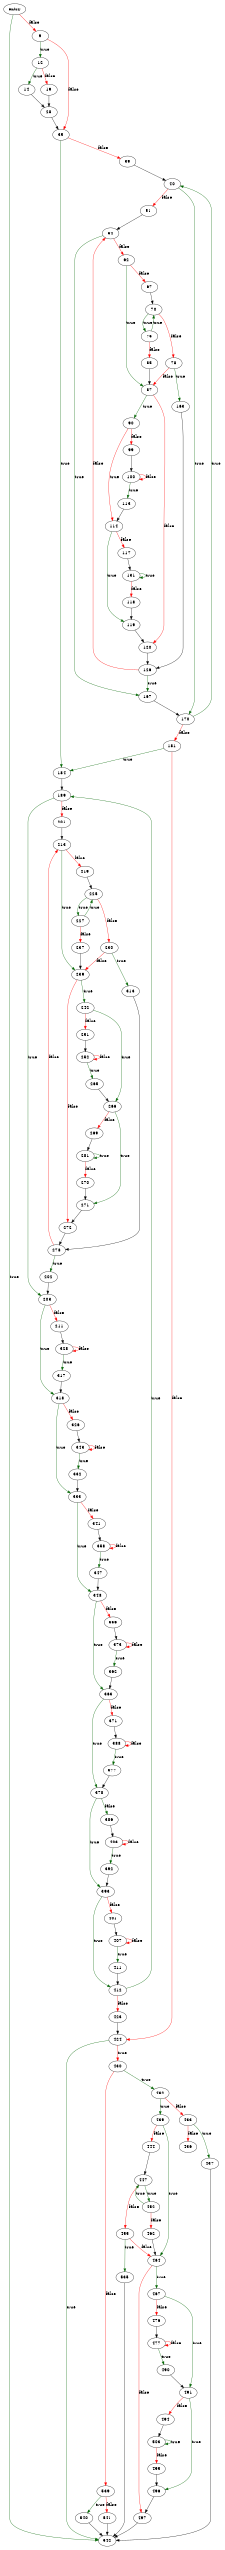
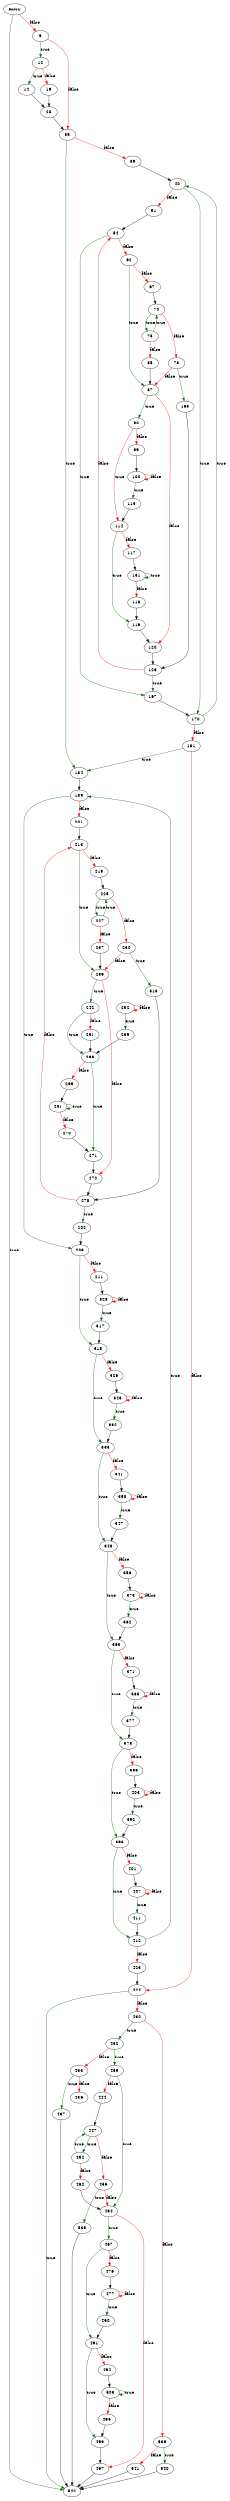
edge "251" -> "252": now "251" -> "266"
edge "378" -> "386": color darkgreen -> red
edge "424" -> "430": label "true" -> "false"
